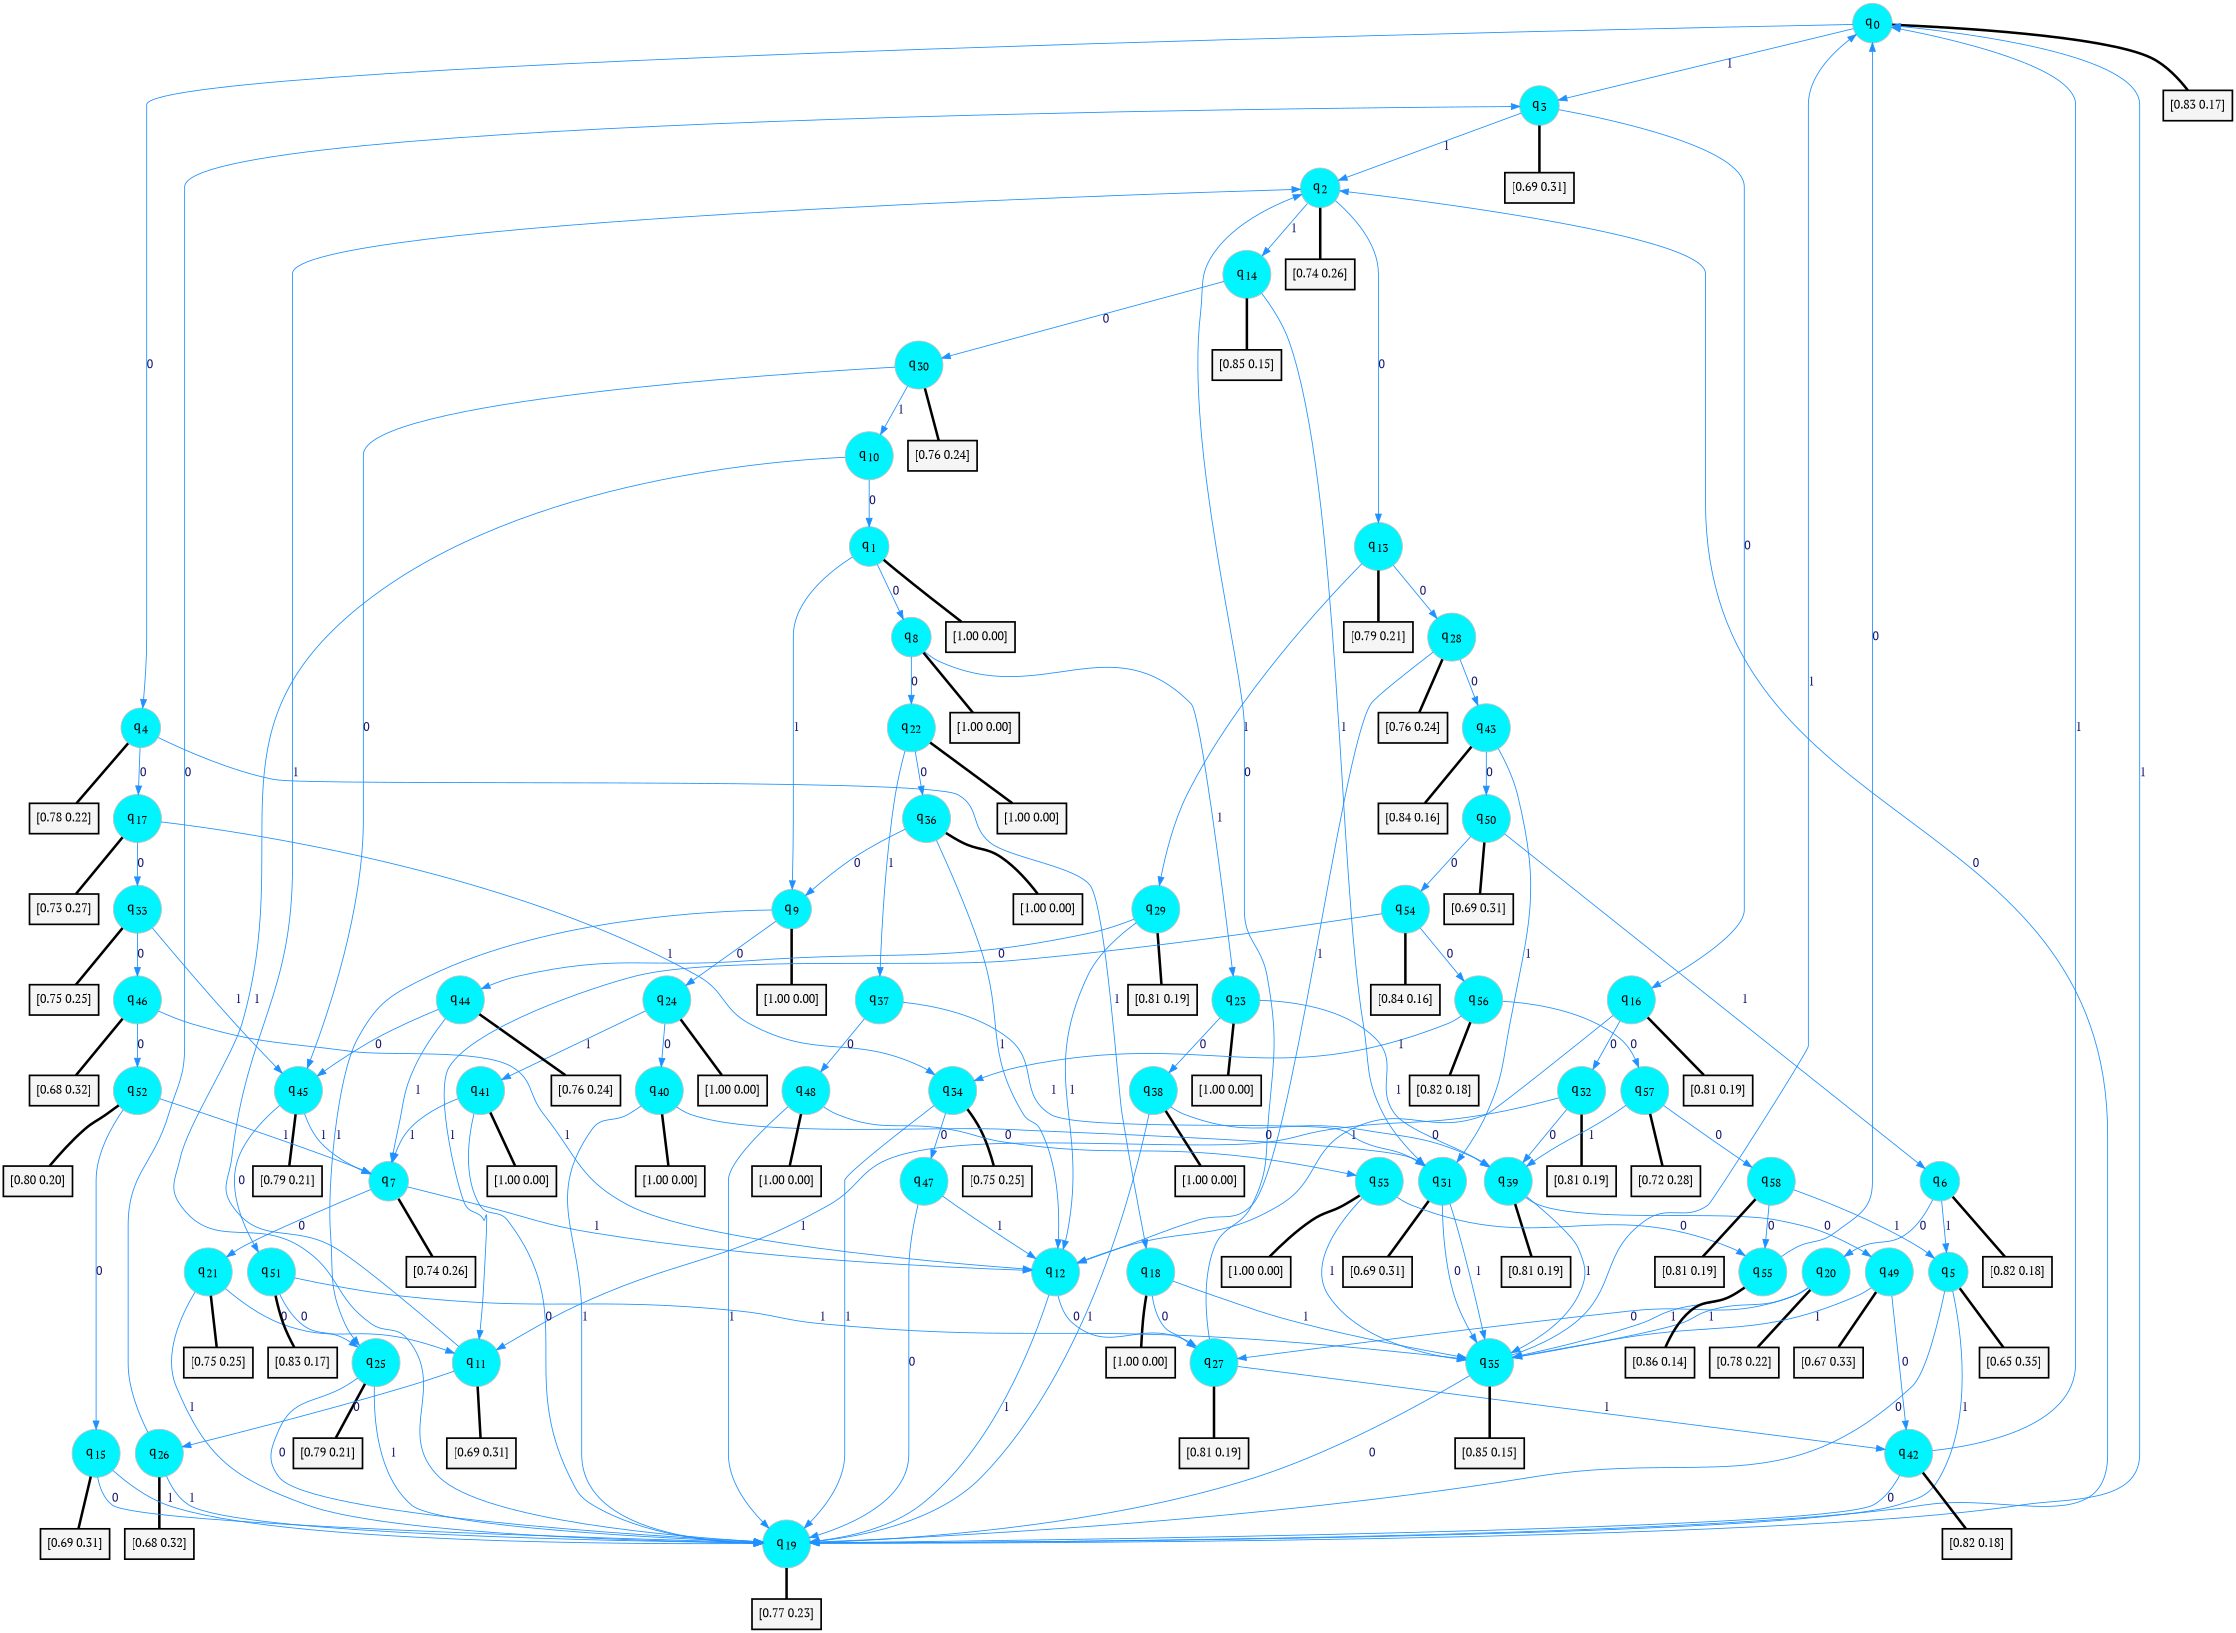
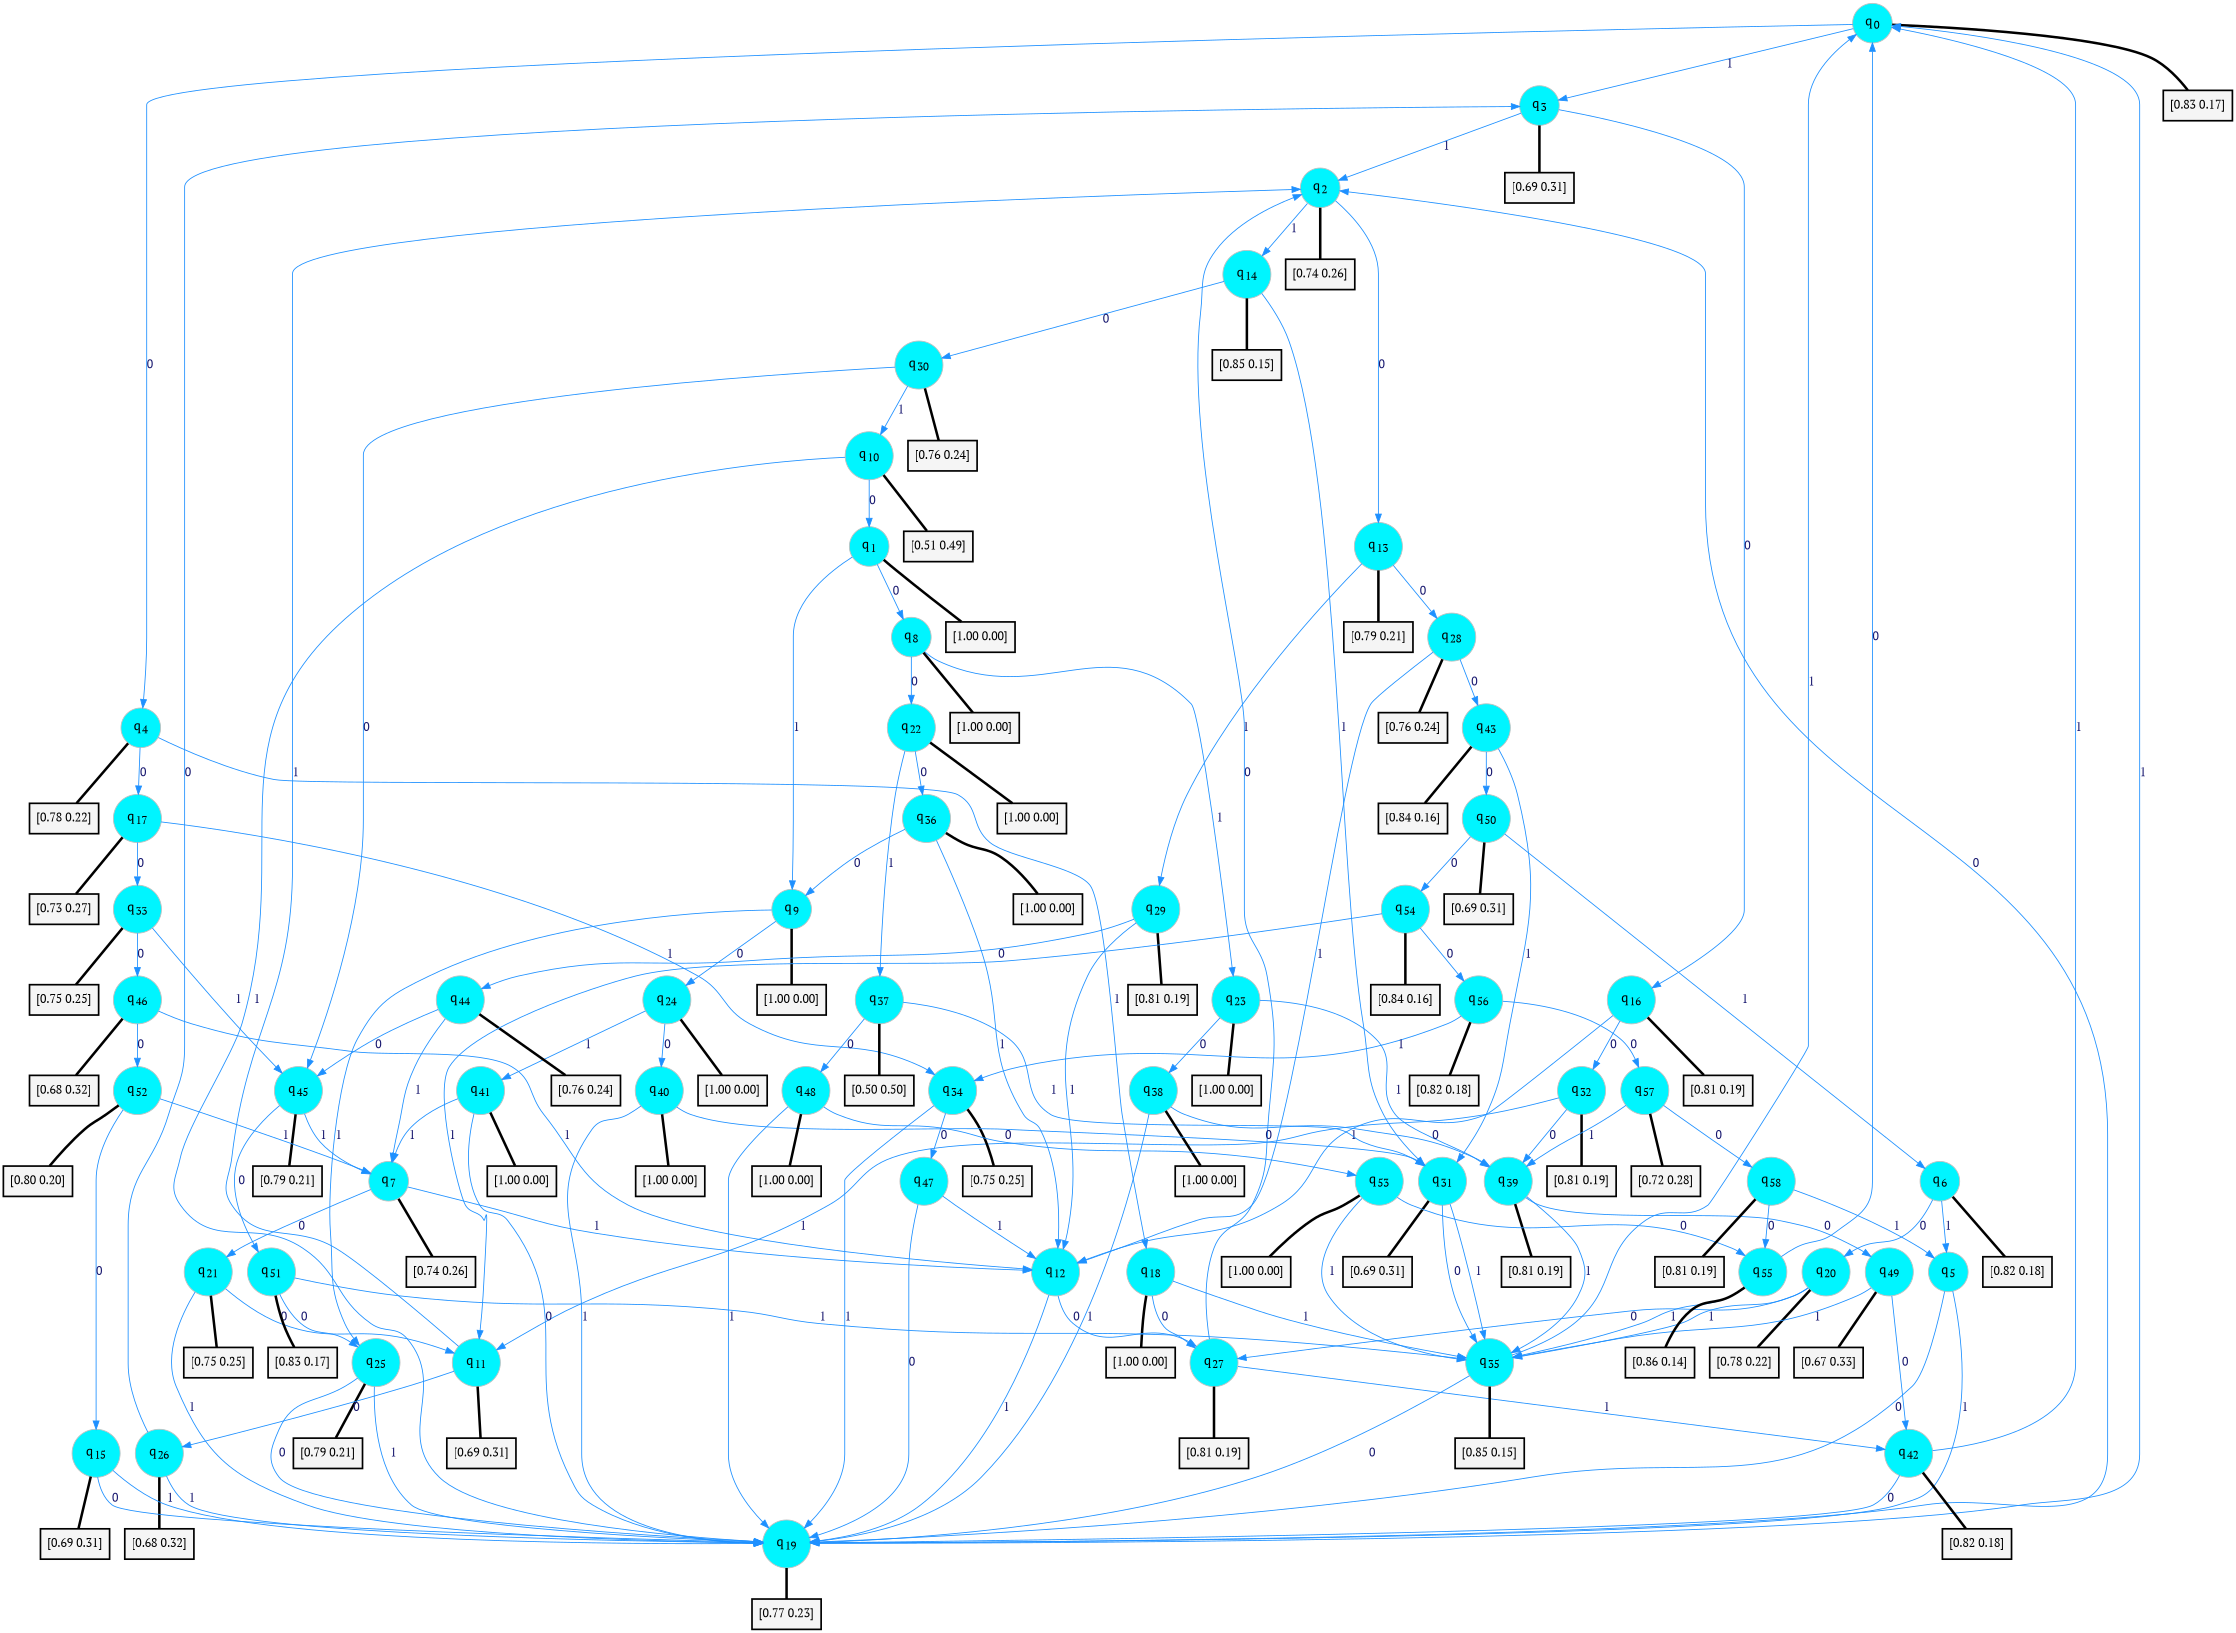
node "[0.51 0.49]": added
node "[0.50 0.50]": added
node "[0.65 0.35]": removed
